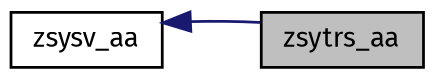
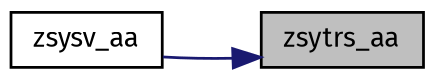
edge "zsytrs_aa" -> "zsysv_aa": reversed
